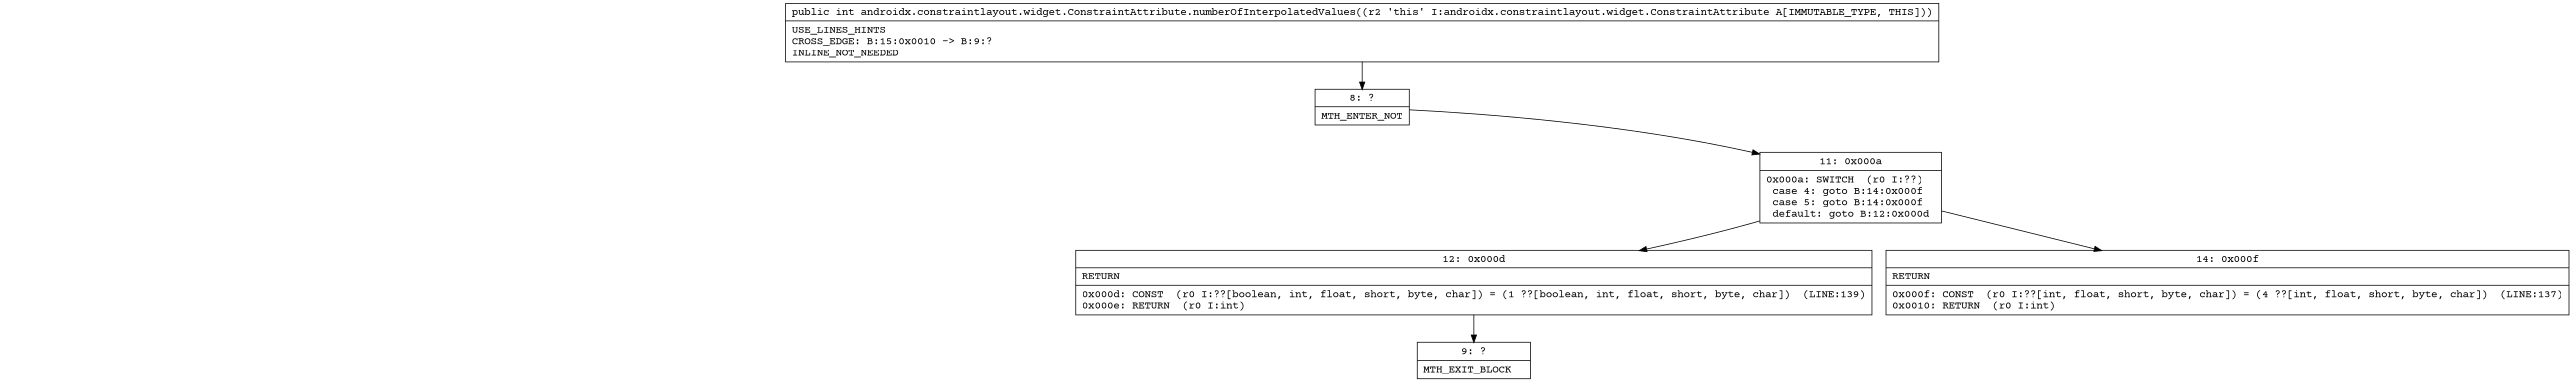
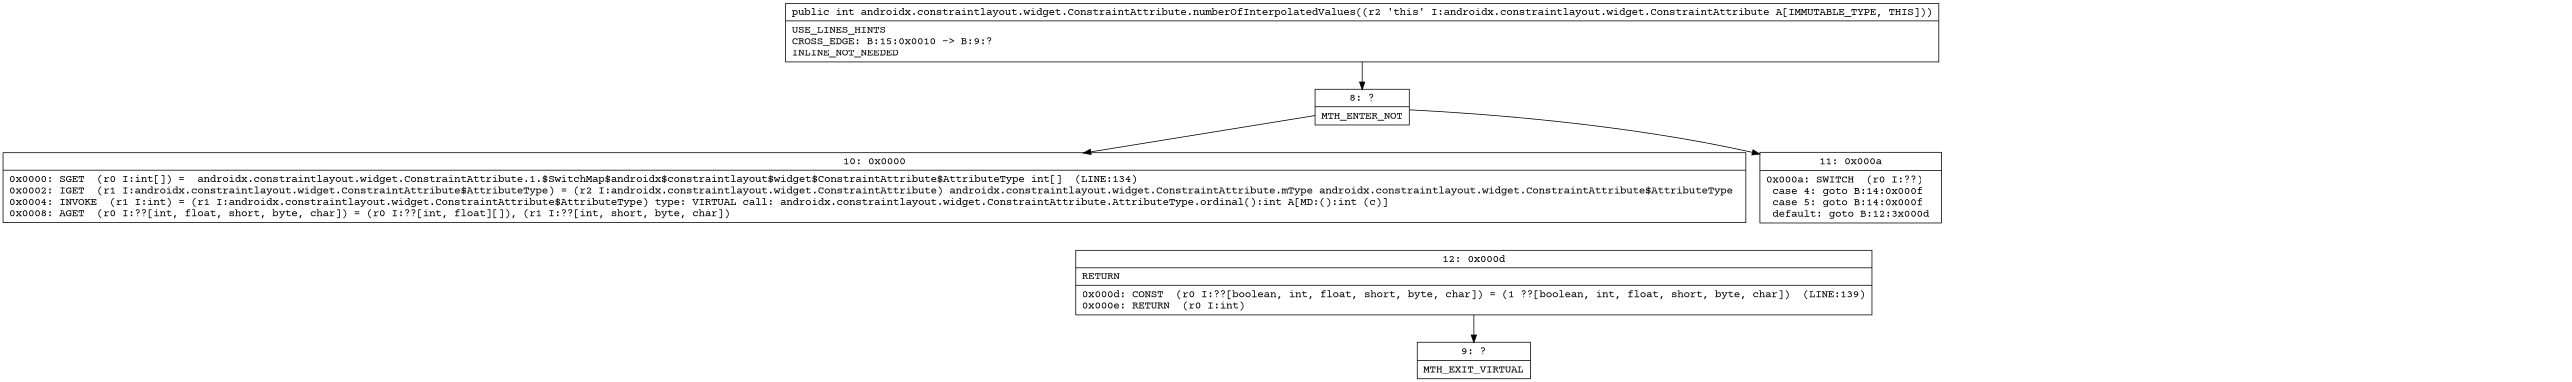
node "10: 0x0000": added
node "11: 0x000a": text "default: goto B:12:0x000d" -> "default: goto B:12:3x000d"
edge "11: 0x000a" -> "12: 0x000d": removed
node "14: 0x000f": removed
node "9: ?": text "MTH_EXIT_BLOCK" -> "MTH_EXIT_VIRTUAL"
